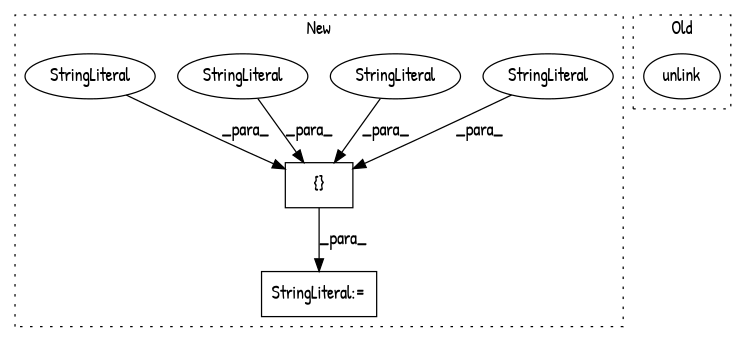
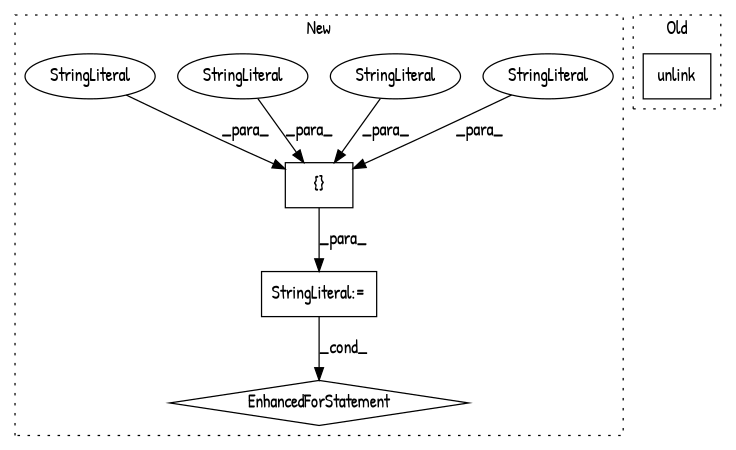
node "unlink": shape ellipse -> box
node "EnhancedForStatement": added
